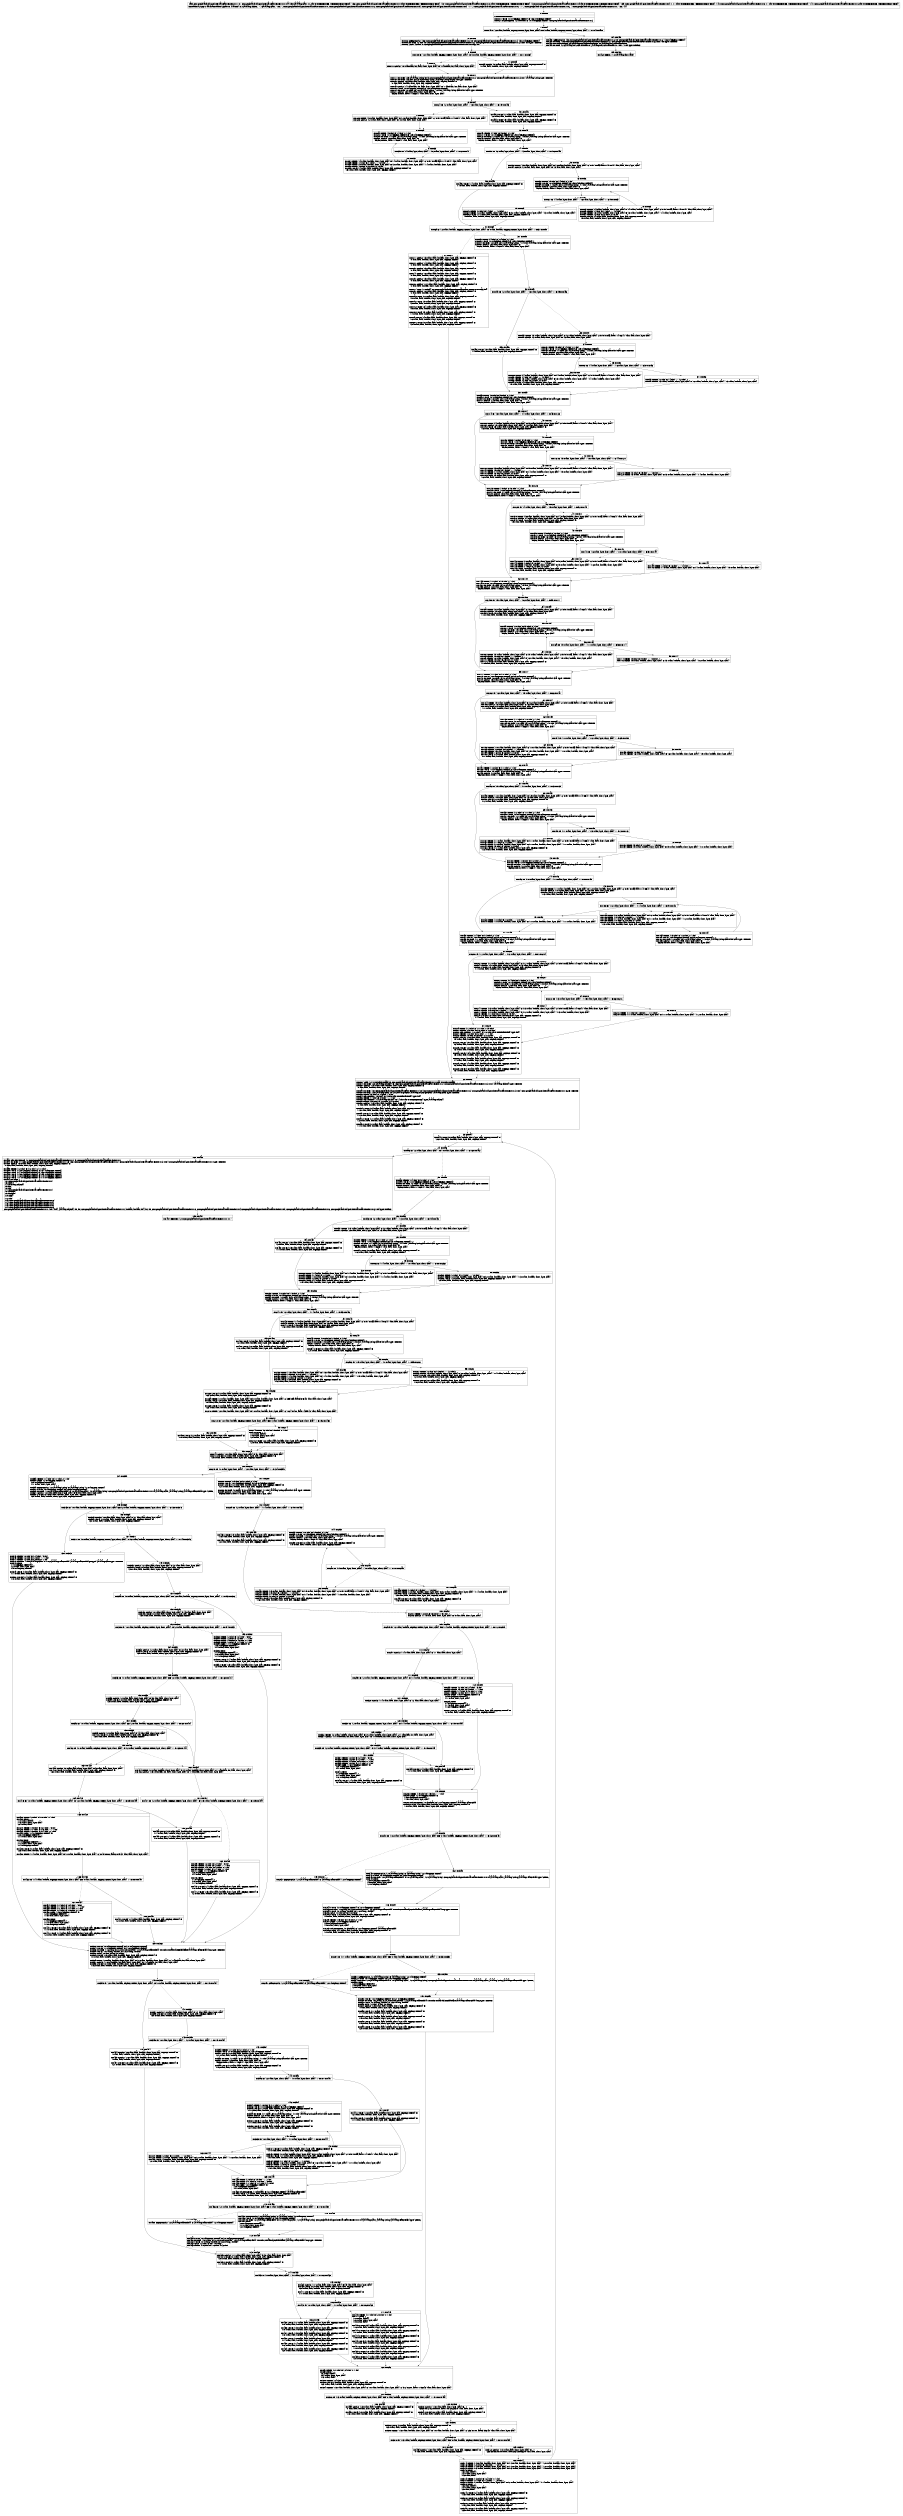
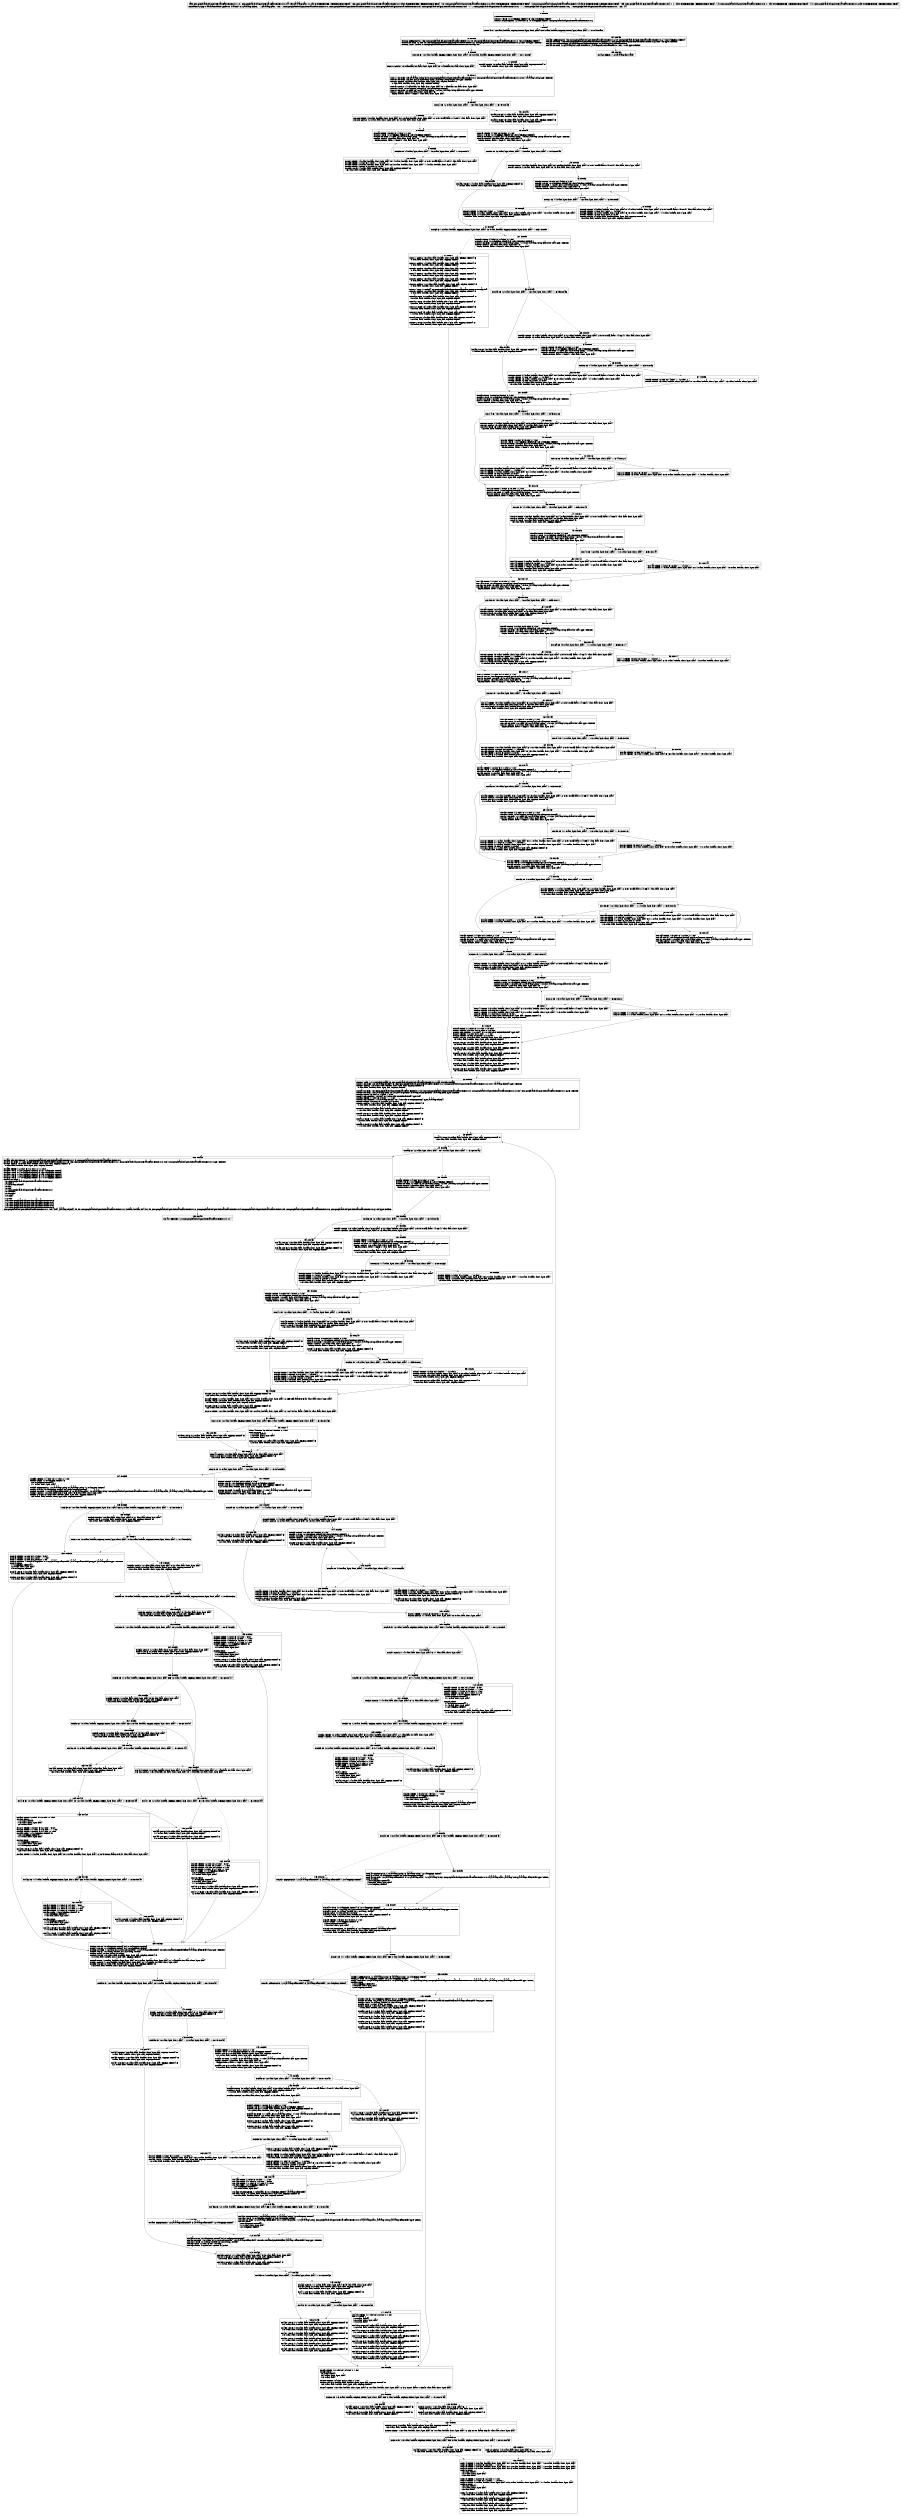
node "103: 0x028f": added
node "145: 0x03ae": added
